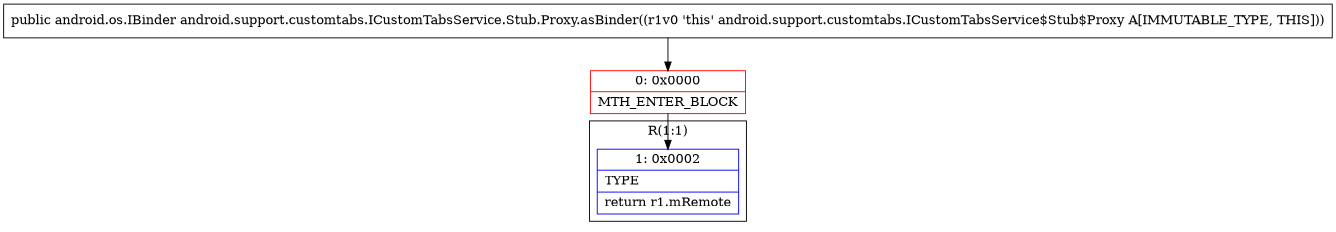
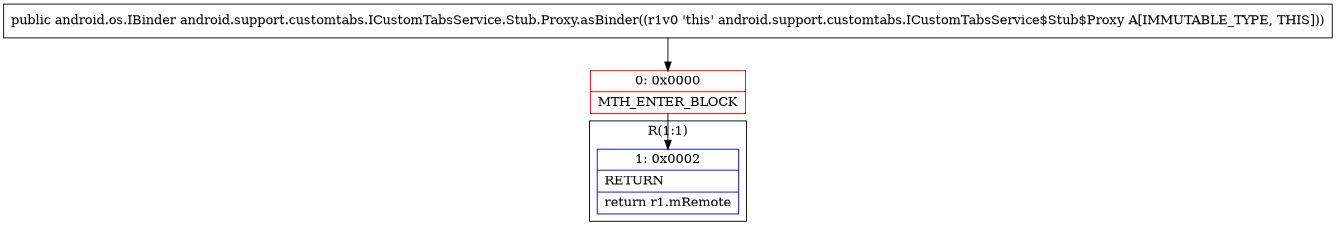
node "1: 0x0002": text "TYPE" -> "RETURN"
